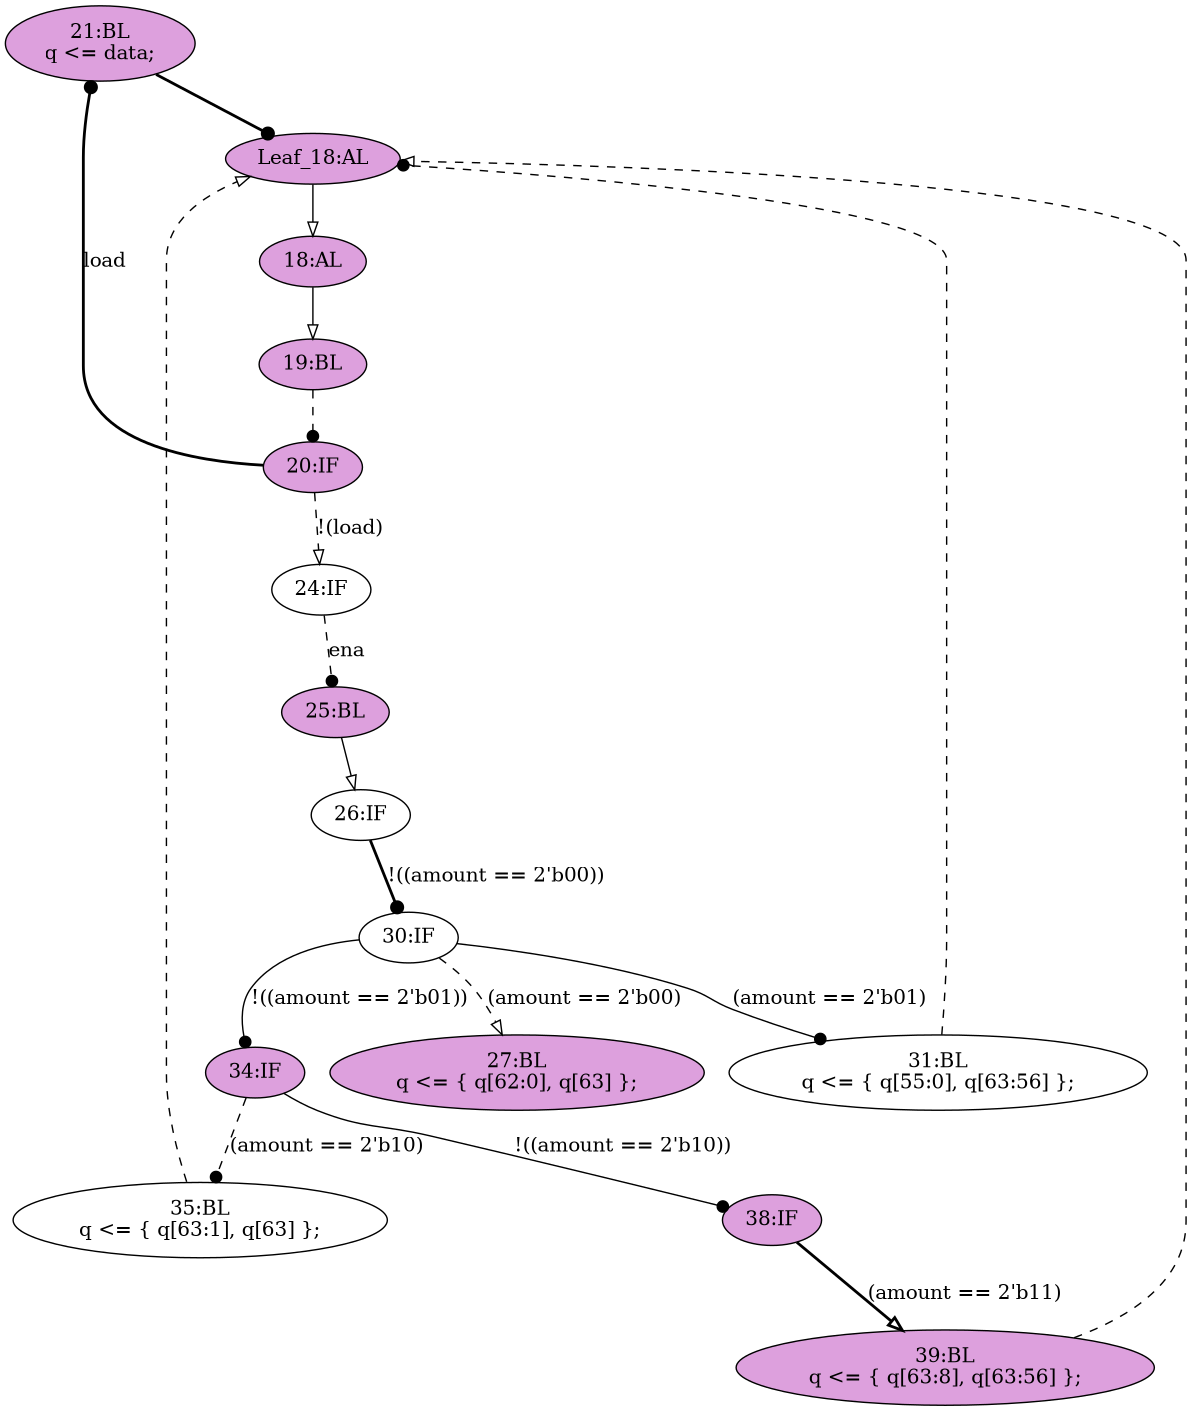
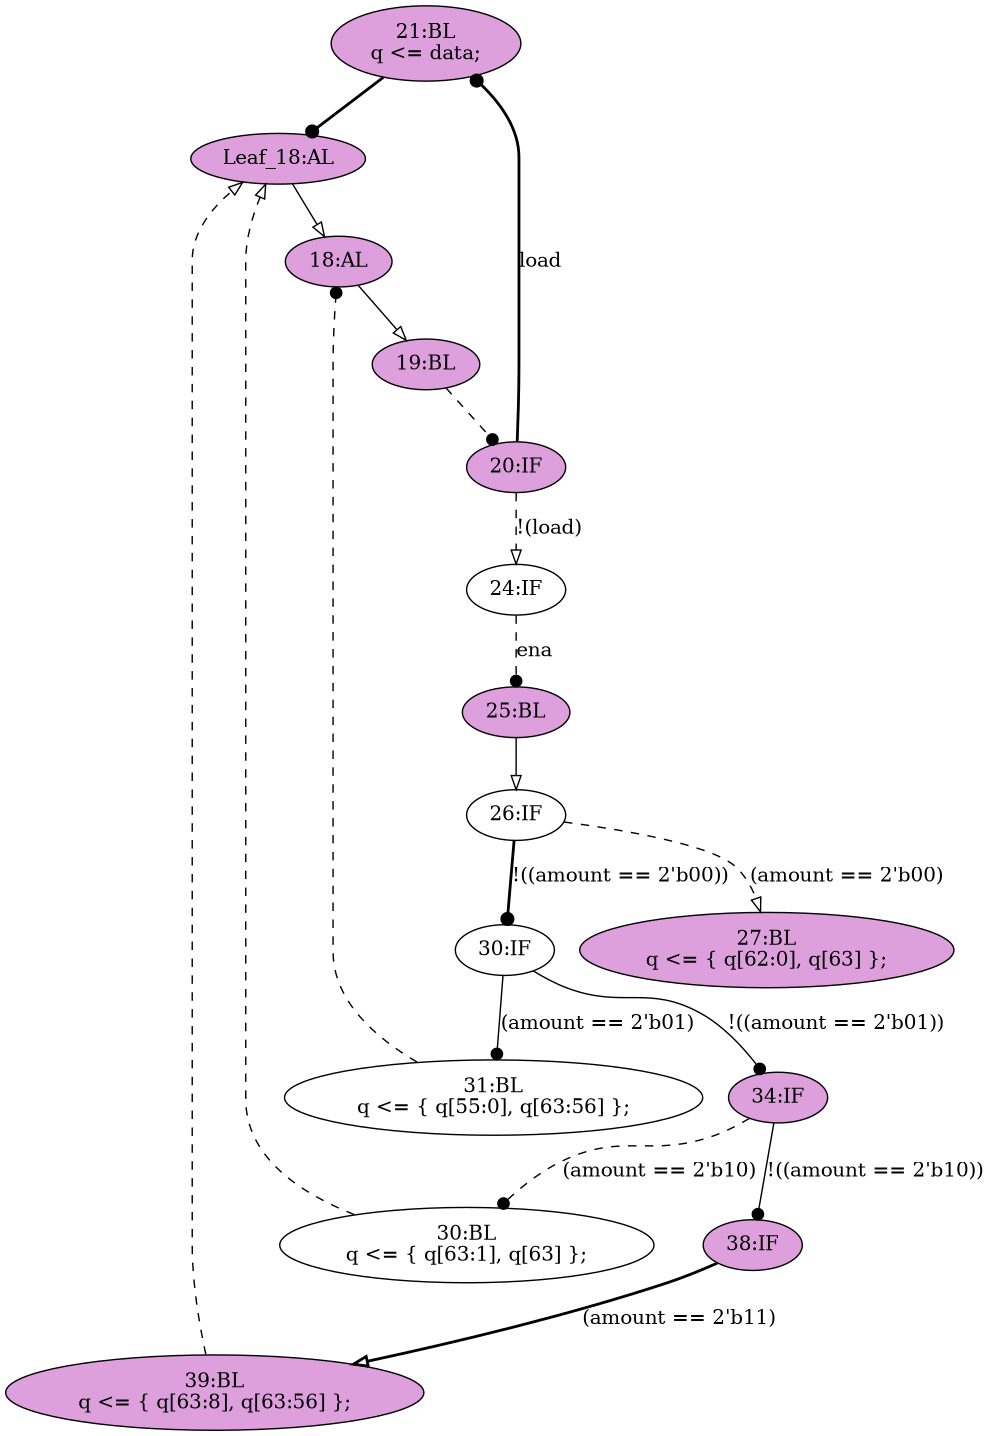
edge "31:BL q <= { q[55:0], q[63:56] };" -> "Leaf_18:AL": now "31:BL q <= { q[55:0], q[63:56] };" -> "18:AL"
edge "30:IF" -> "27:BL q <= { q[62:0], q[63] };": now "26:IF" -> "27:BL q <= { q[62:0], q[63] };"
node "35:BL q <= { q[63:1], q[63] };": label "35:BL q <= { q[63:1], q[63] };" -> "30:BL q <= { q[63:1], q[63] };"
